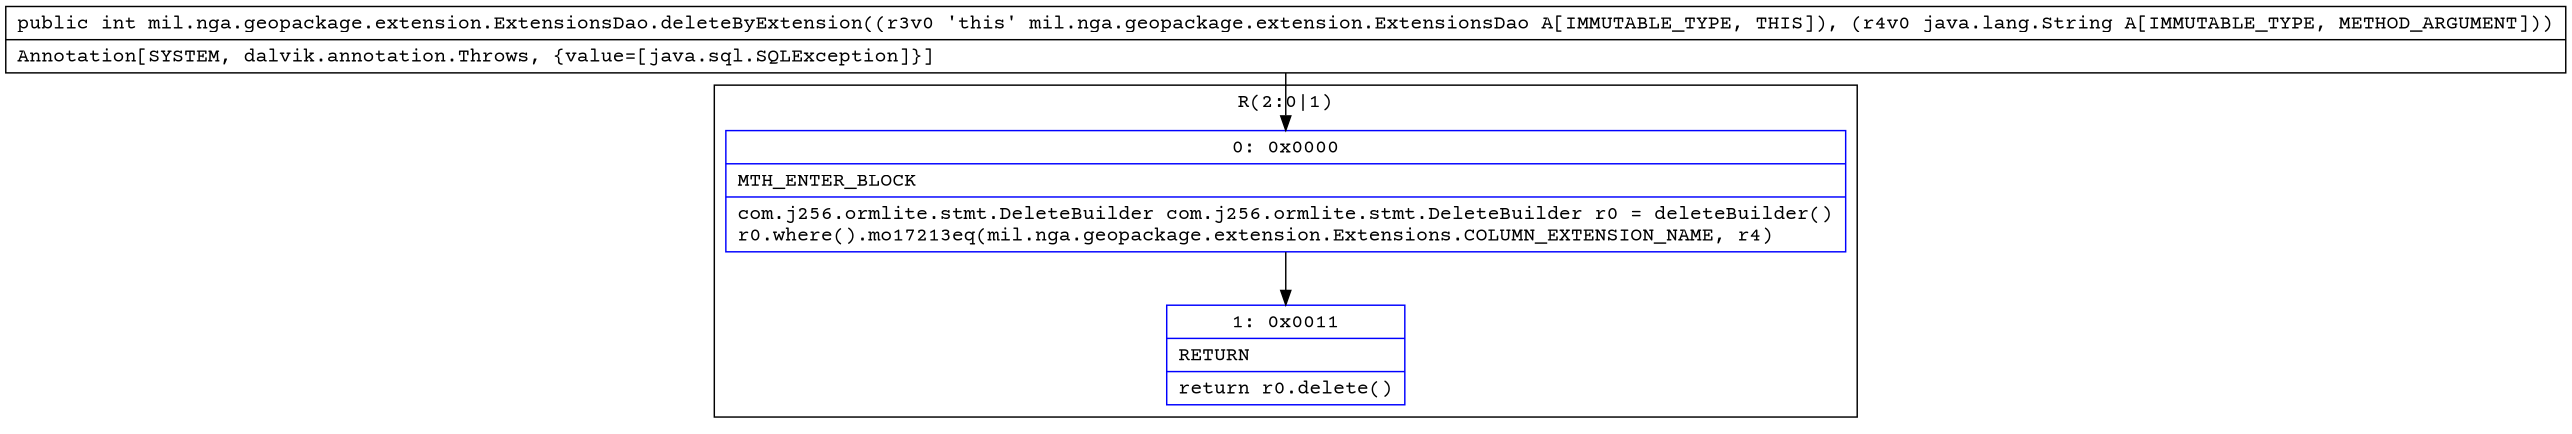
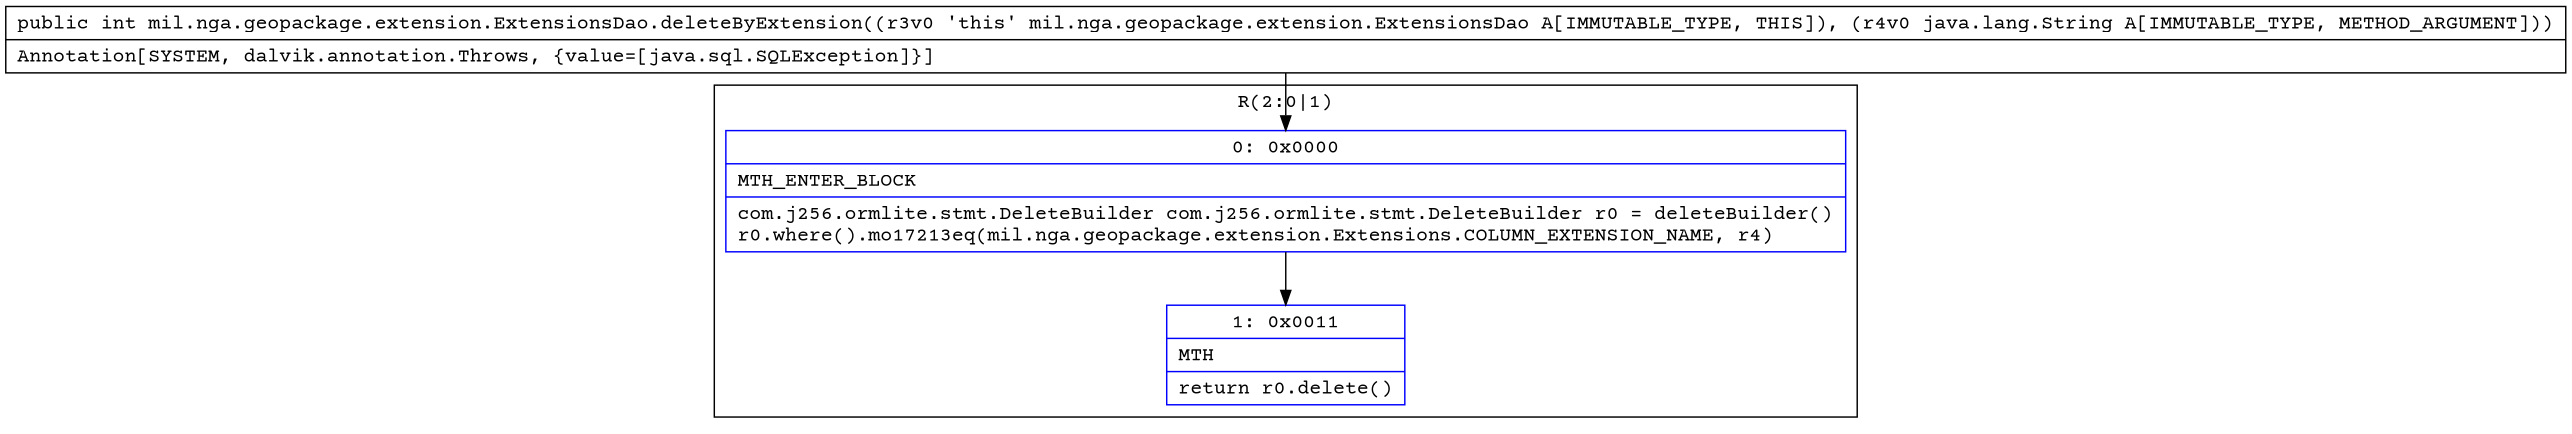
node "1: 0x0011": text "RETURN" -> "MTH"
